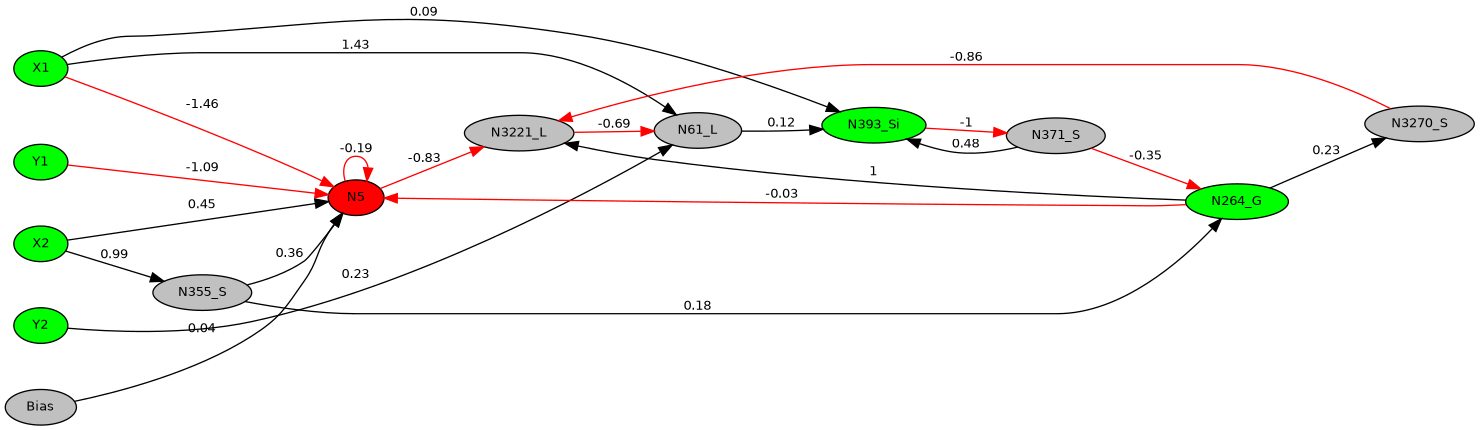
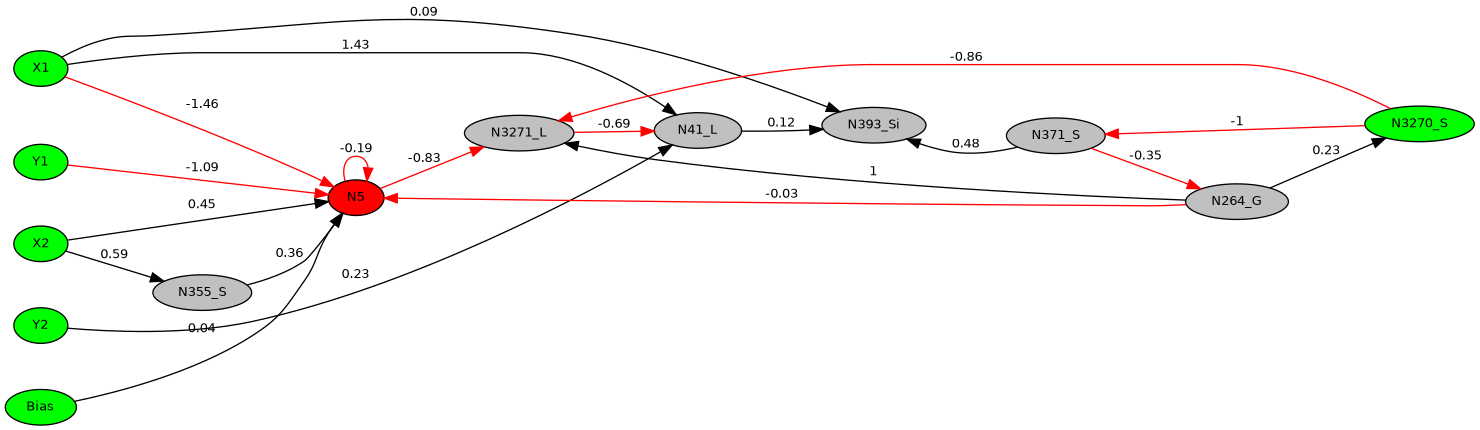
node "N3270_S": fillcolor gray -> green
node "N393_Si": fillcolor green -> gray
node "N61_L": label "N61_L" -> "N41_L"
edge "N393_Si" -> "N371_S": now "N3270_S" -> "N371_S"
node "N3221_L": label "N3221_L" -> "N3271_L"
node "N264_G": fillcolor green -> gray
edge "X2" -> "N355_S": label "0.99" -> "0.59"
edge "N355_S" -> "N264_G": removed, label "0.18"
node "Bias": fillcolor gray -> green
